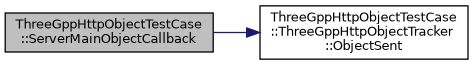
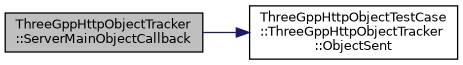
node "ThreeGppHttpObjectTestCase ::ServerMainObjectCallback": label "ThreeGppHttpObjectTestCase ::ServerMainObjectCallback" -> "ThreeGppHttpObjectTracker ::ServerMainObjectCallback"
